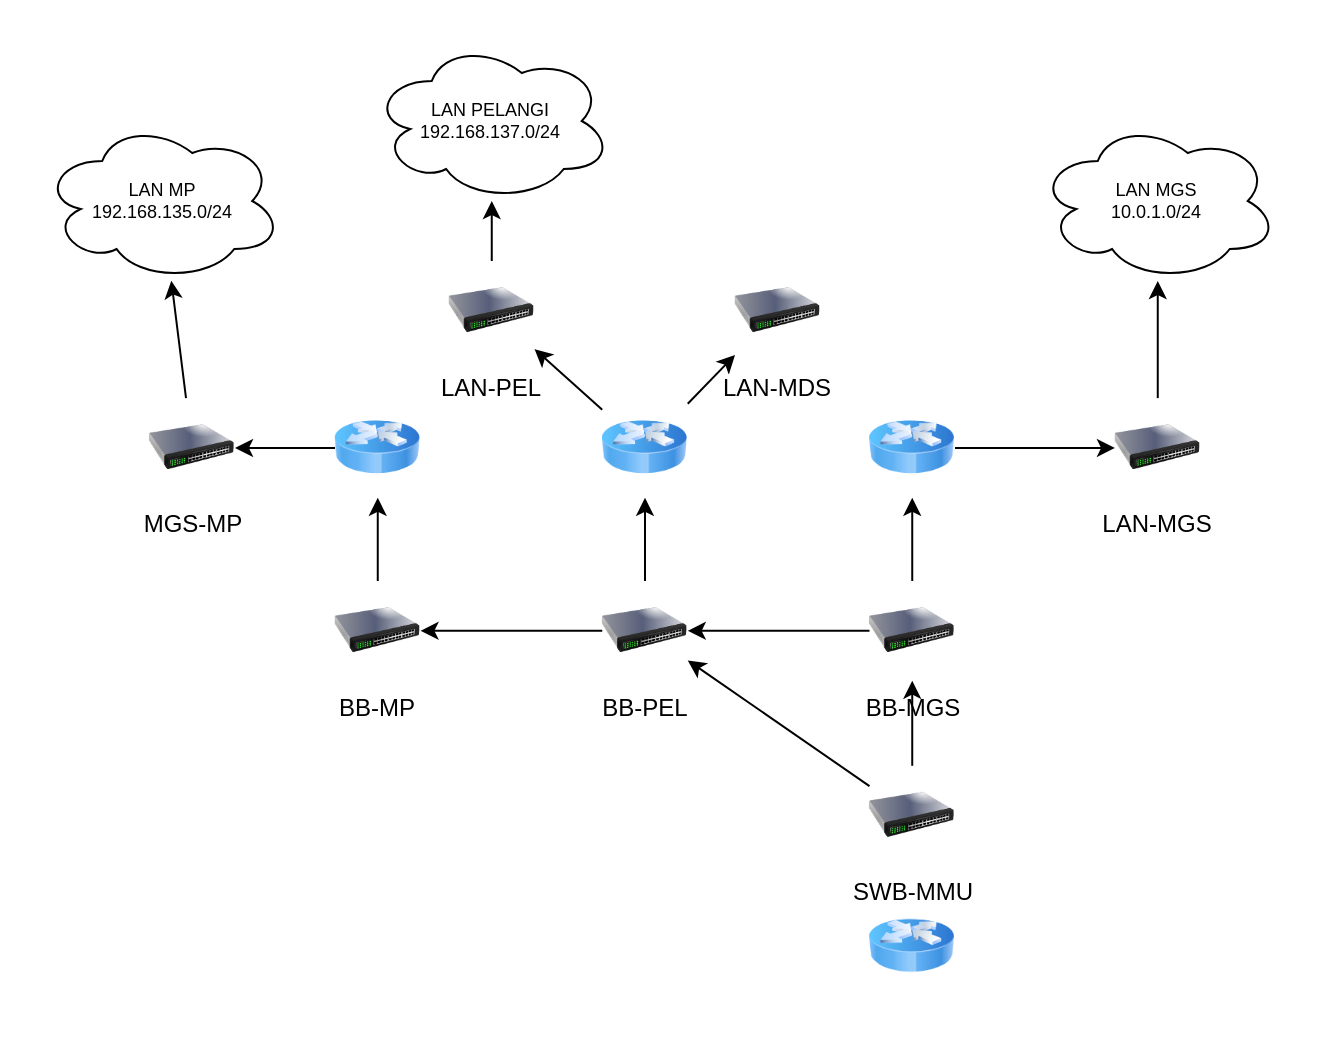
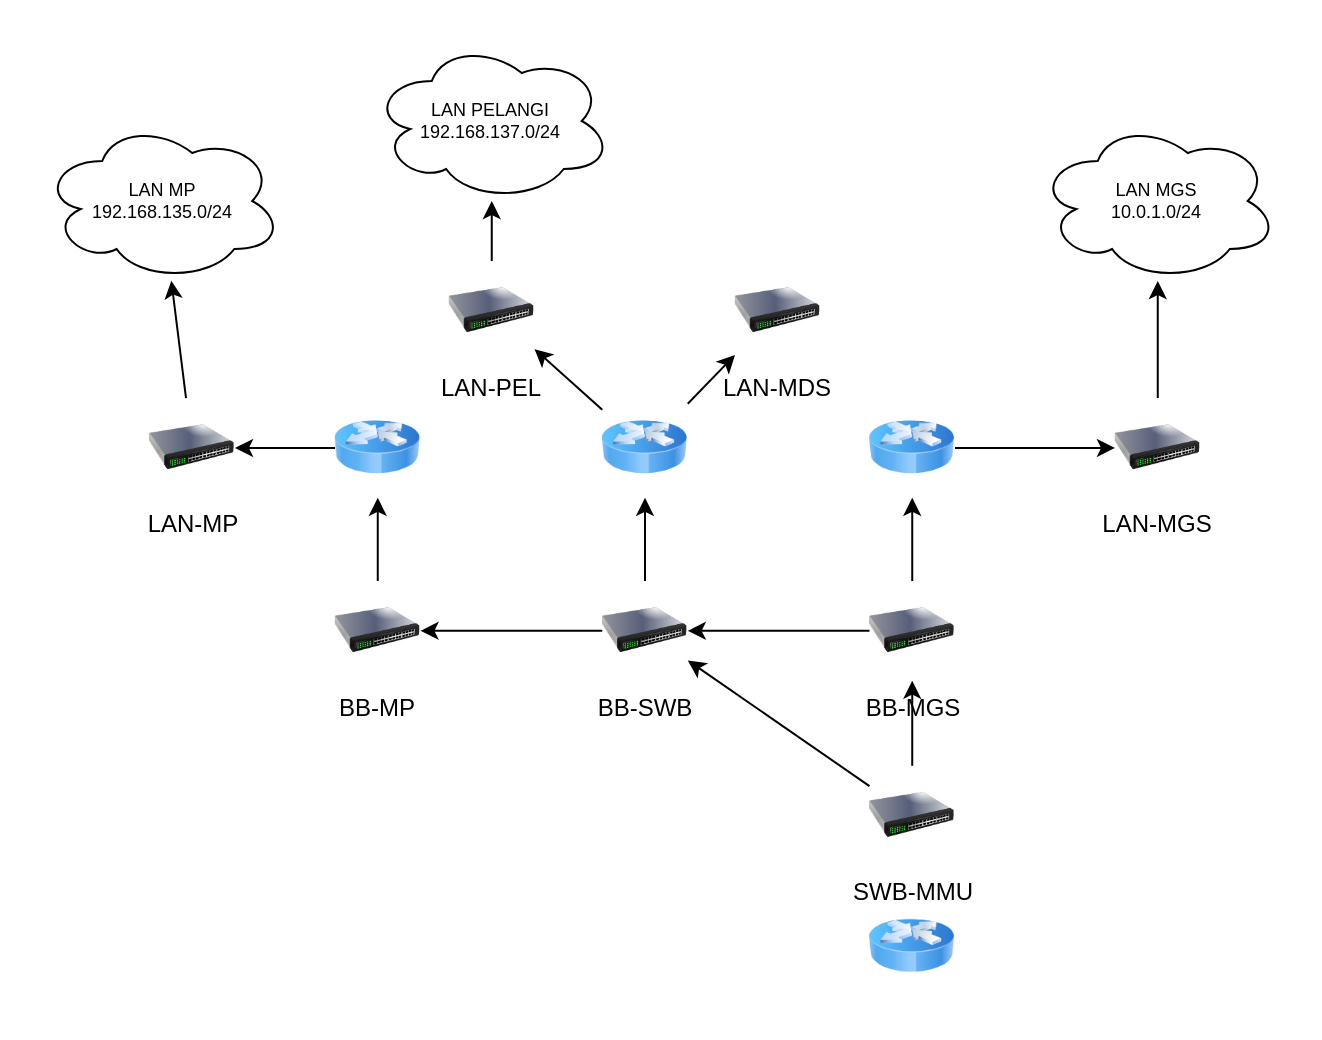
node "MGS-MP": label "MGS-MP" -> "LAN-MP"
node "BB-PEL": label "BB-PEL" -> "BB-SWB"
